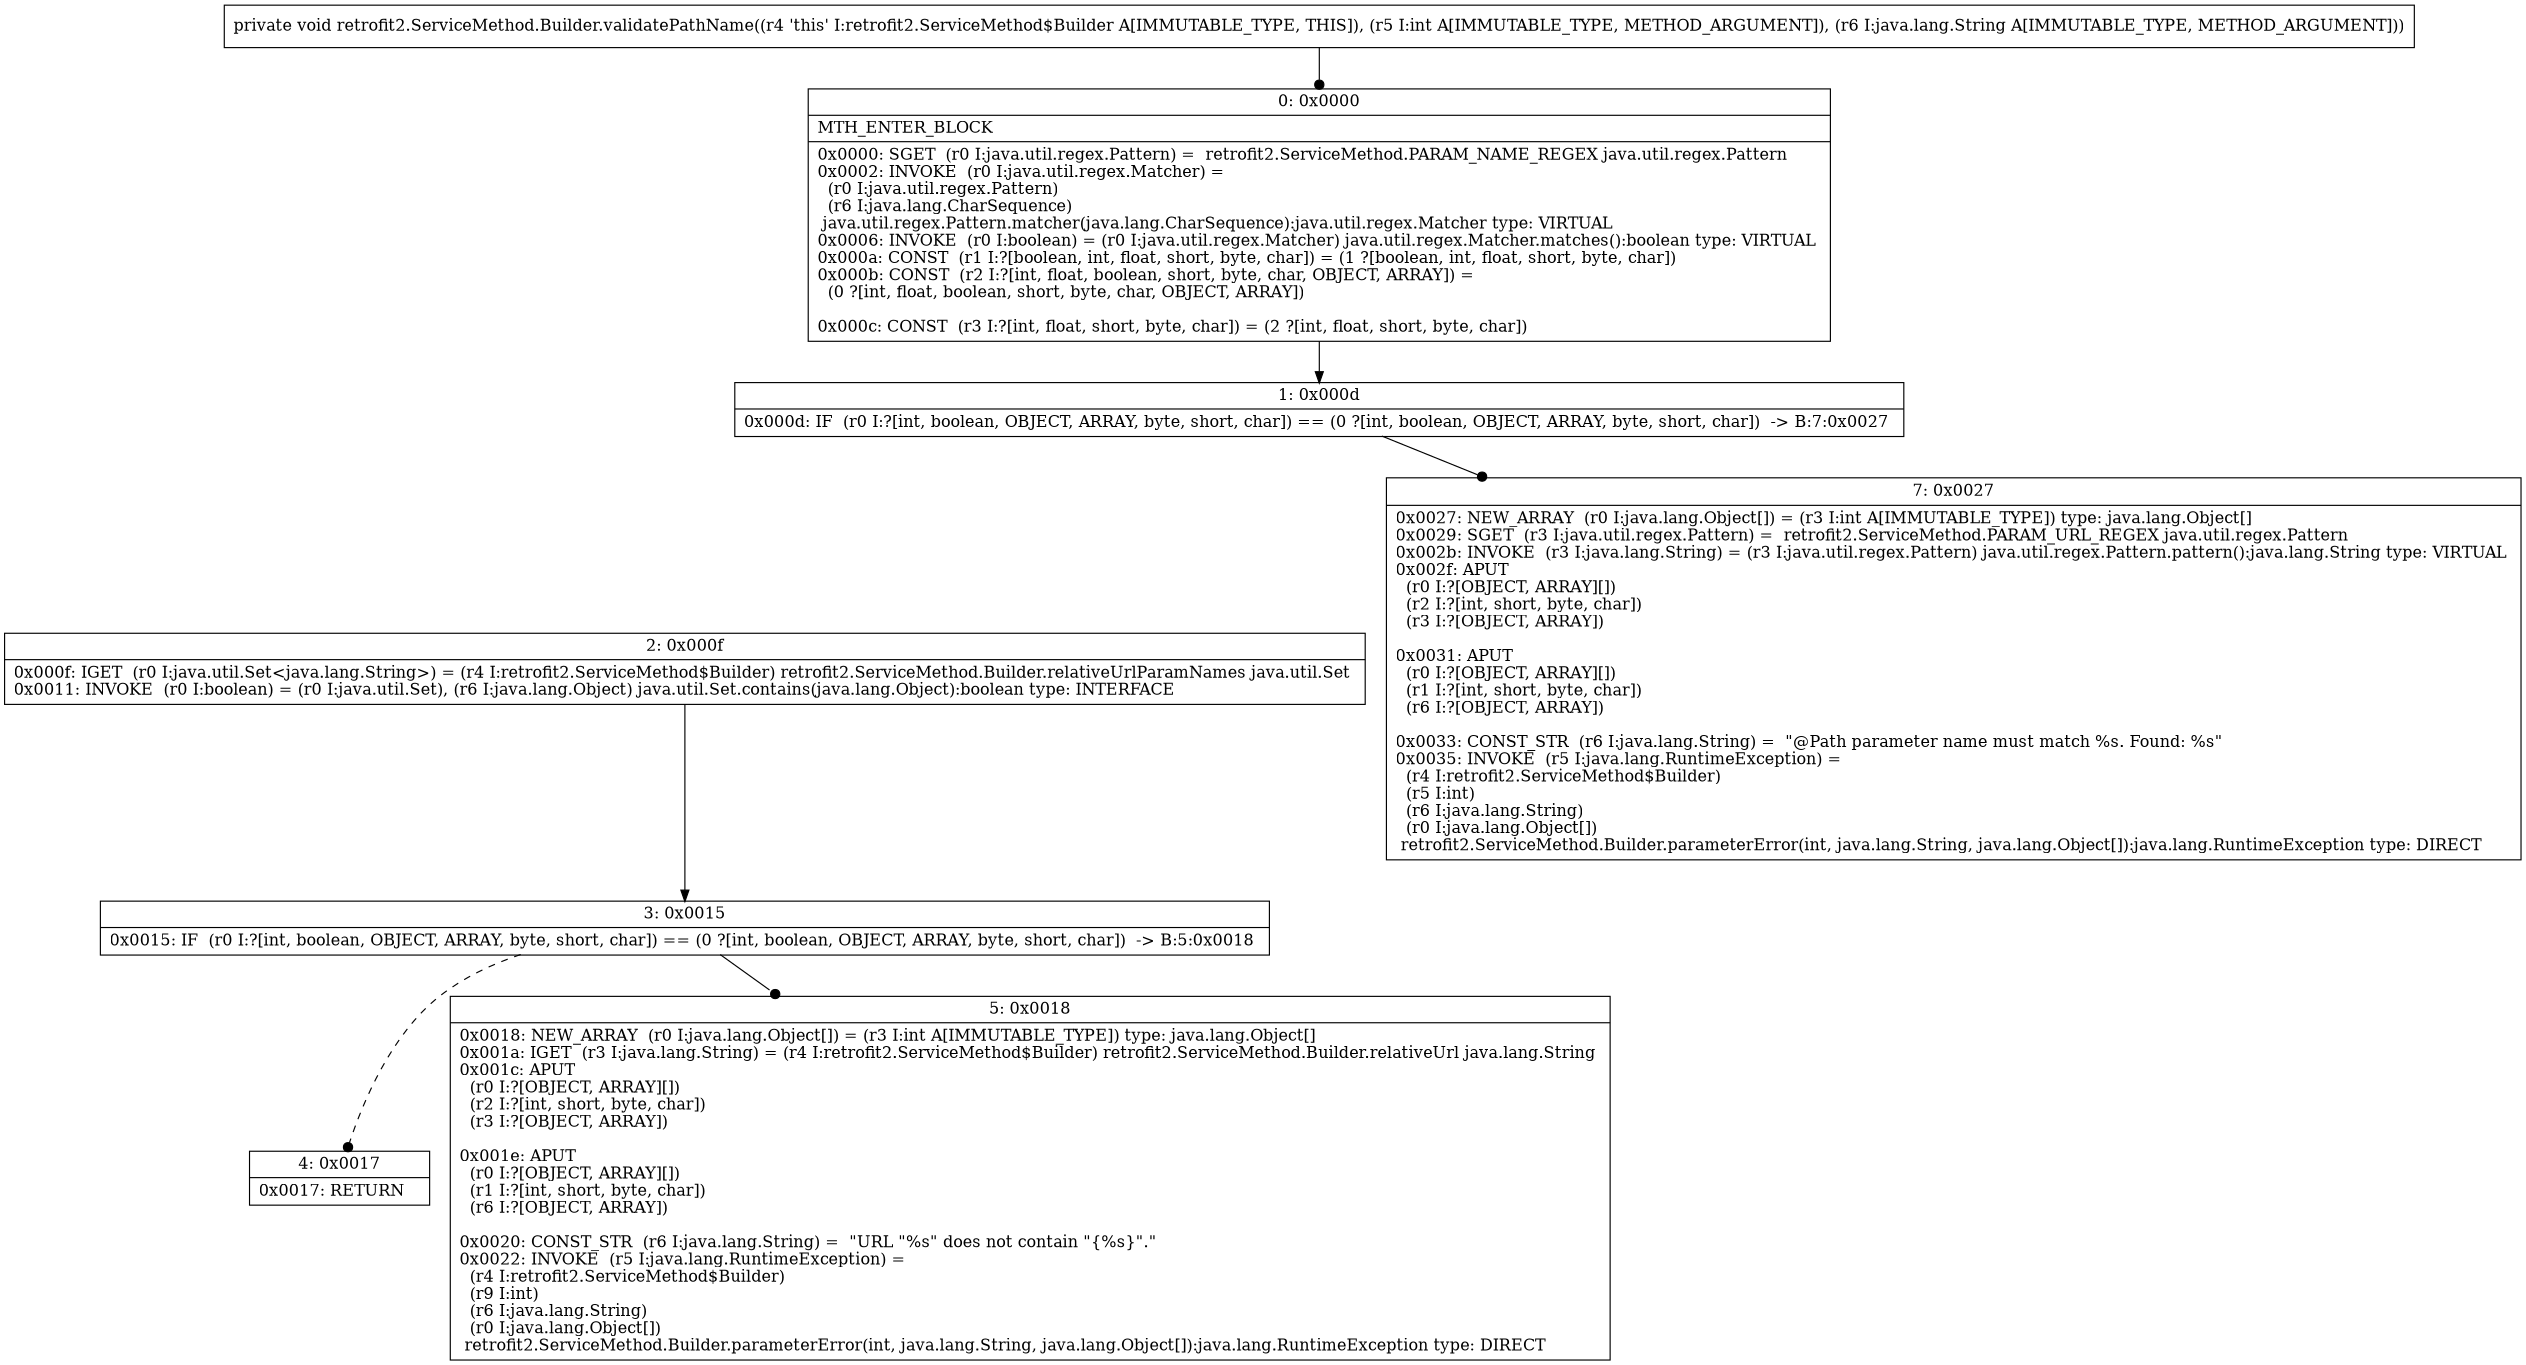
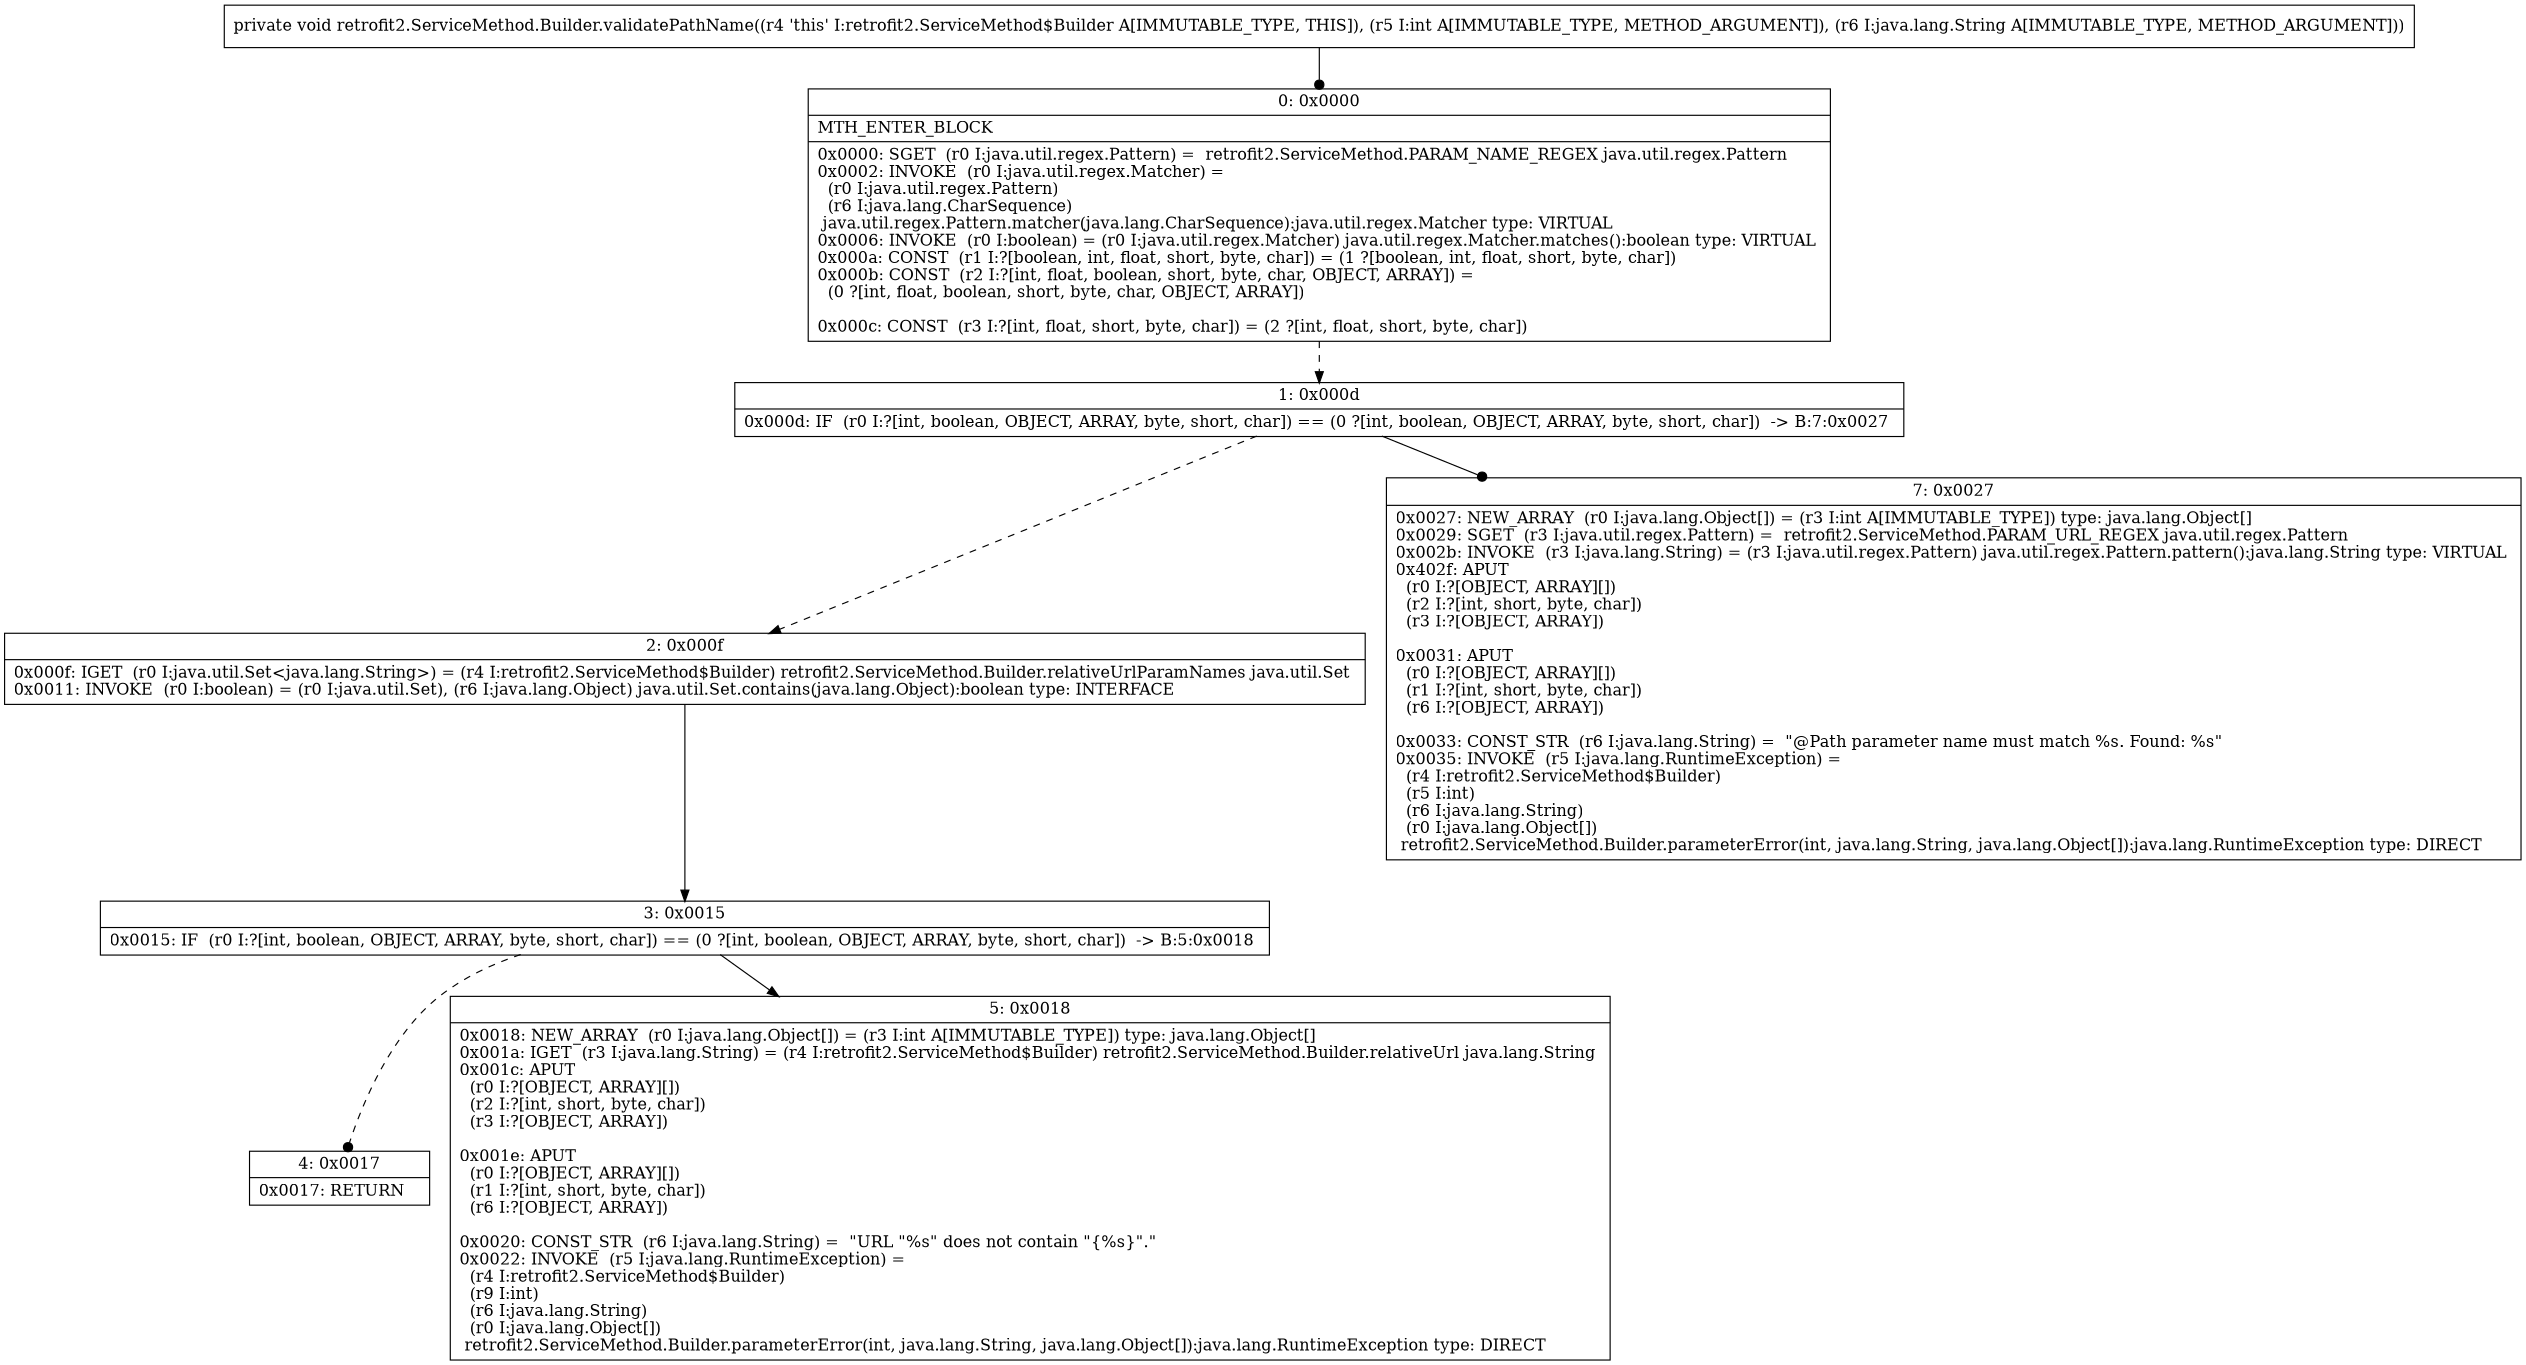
edge "0: 0x0000" -> "1: 0x000d": style solid -> dashed
edge "1: 0x000d" -> "2: 0x000f": added
node "7: 0x0027": text "0x002f: APUT" -> "0x402f: APUT"
edge "3: 0x0015" -> "5: 0x0018": arrowhead dot -> normal
